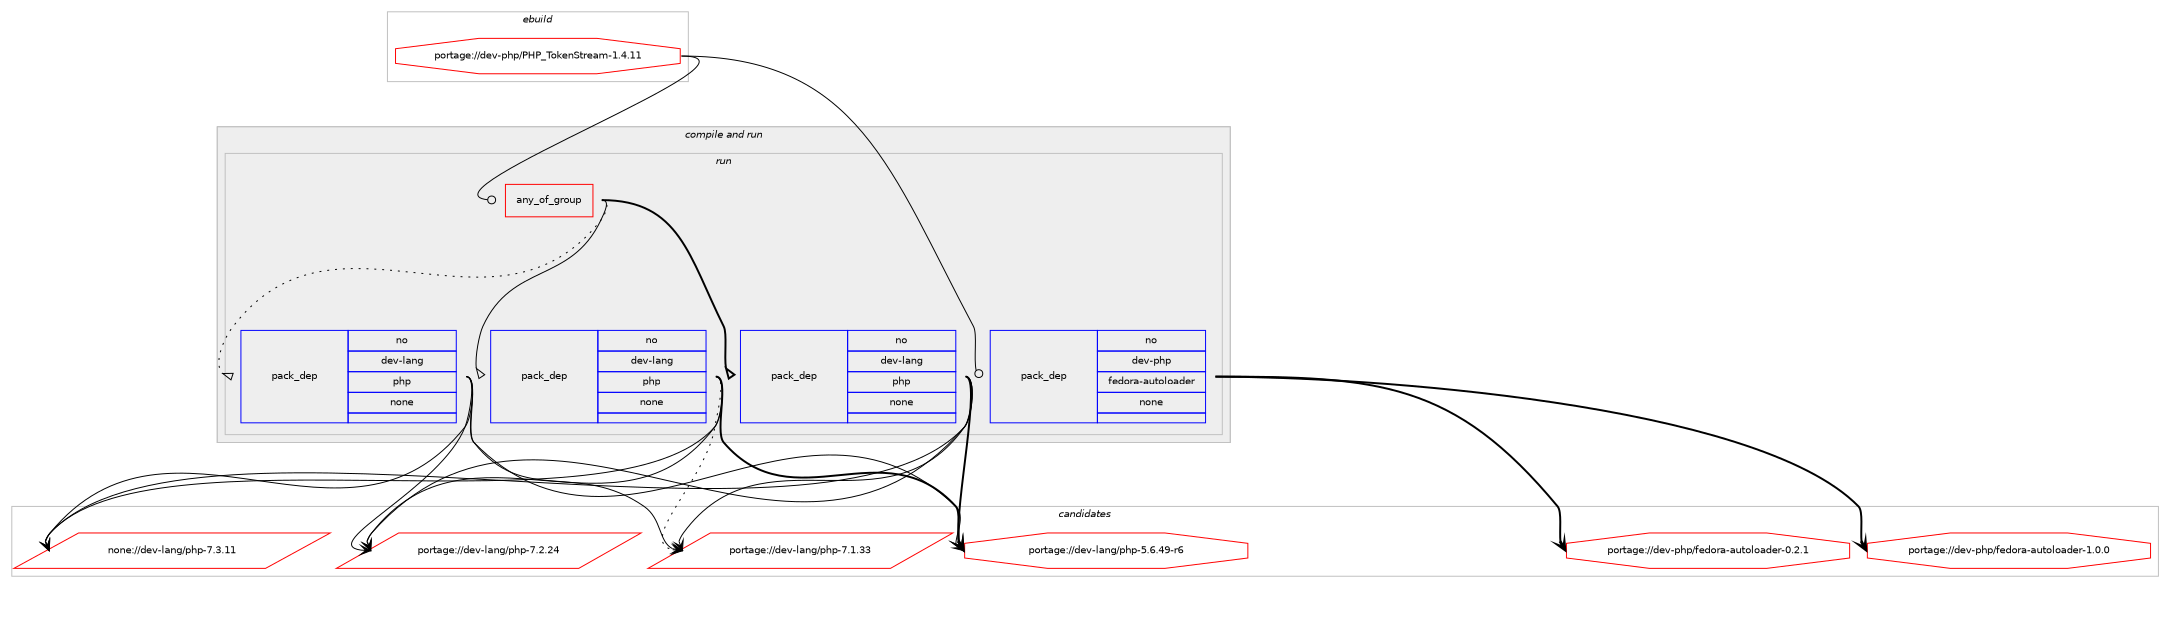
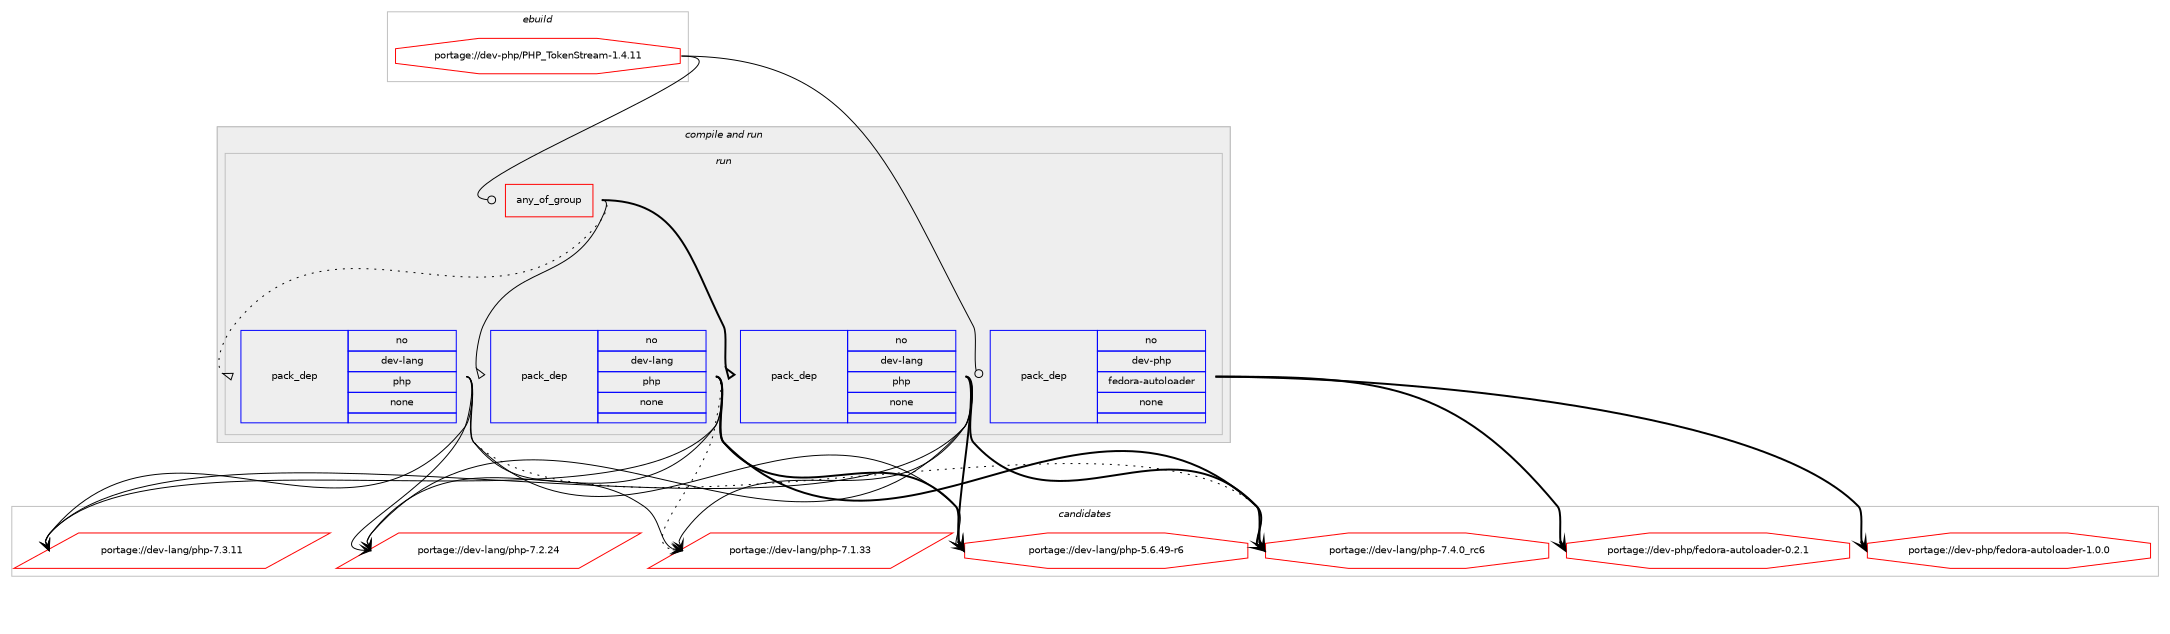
node "none://dev-lang/php-7.3.11": label "none://dev-lang/php-7.3.11" -> "portage://dev-lang/php-7.3.11"
node "portage://dev-lang/php-7.4.0_rc6": added
